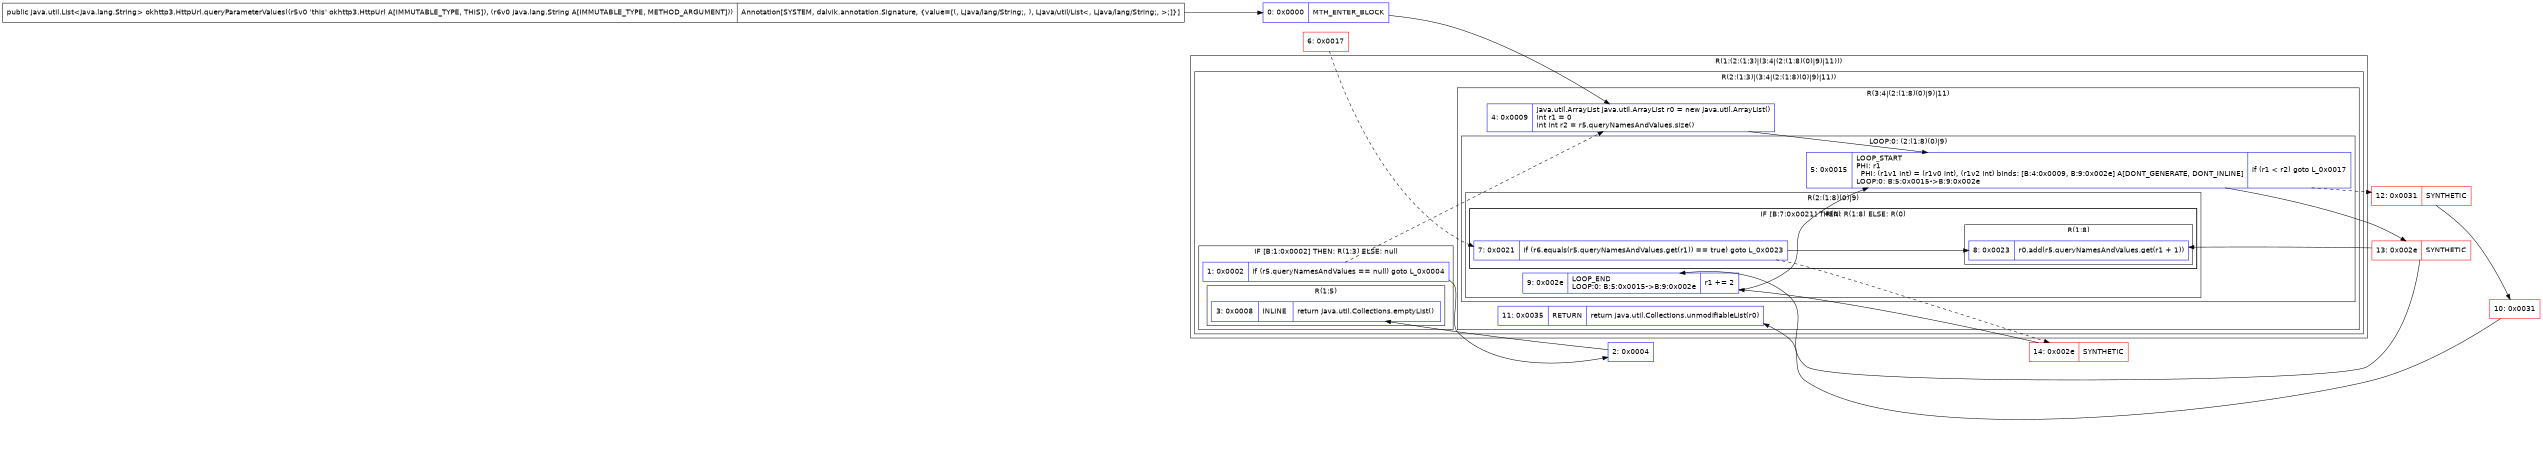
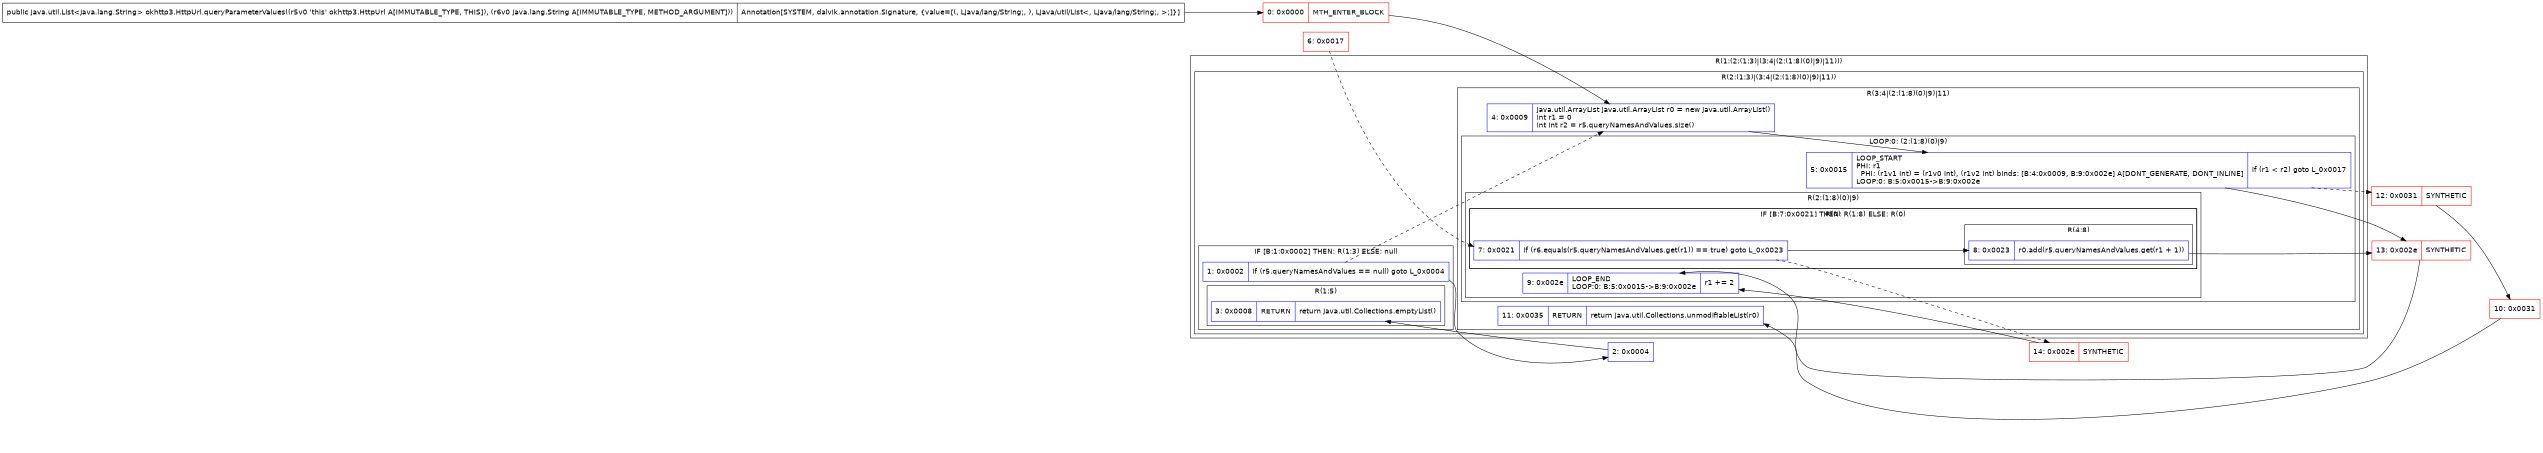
node "0: 0x0000": color blue -> red
cluster "R(1:8)": label "R(1:8)" -> "R(4:8)"
edge "9: 0x002e" -> "5: 0x0015": removed
edge "13: 0x002e" -> "8: 0x0023": reversed
node "3: 0x0008": text "INLINE" -> "RETURN"
